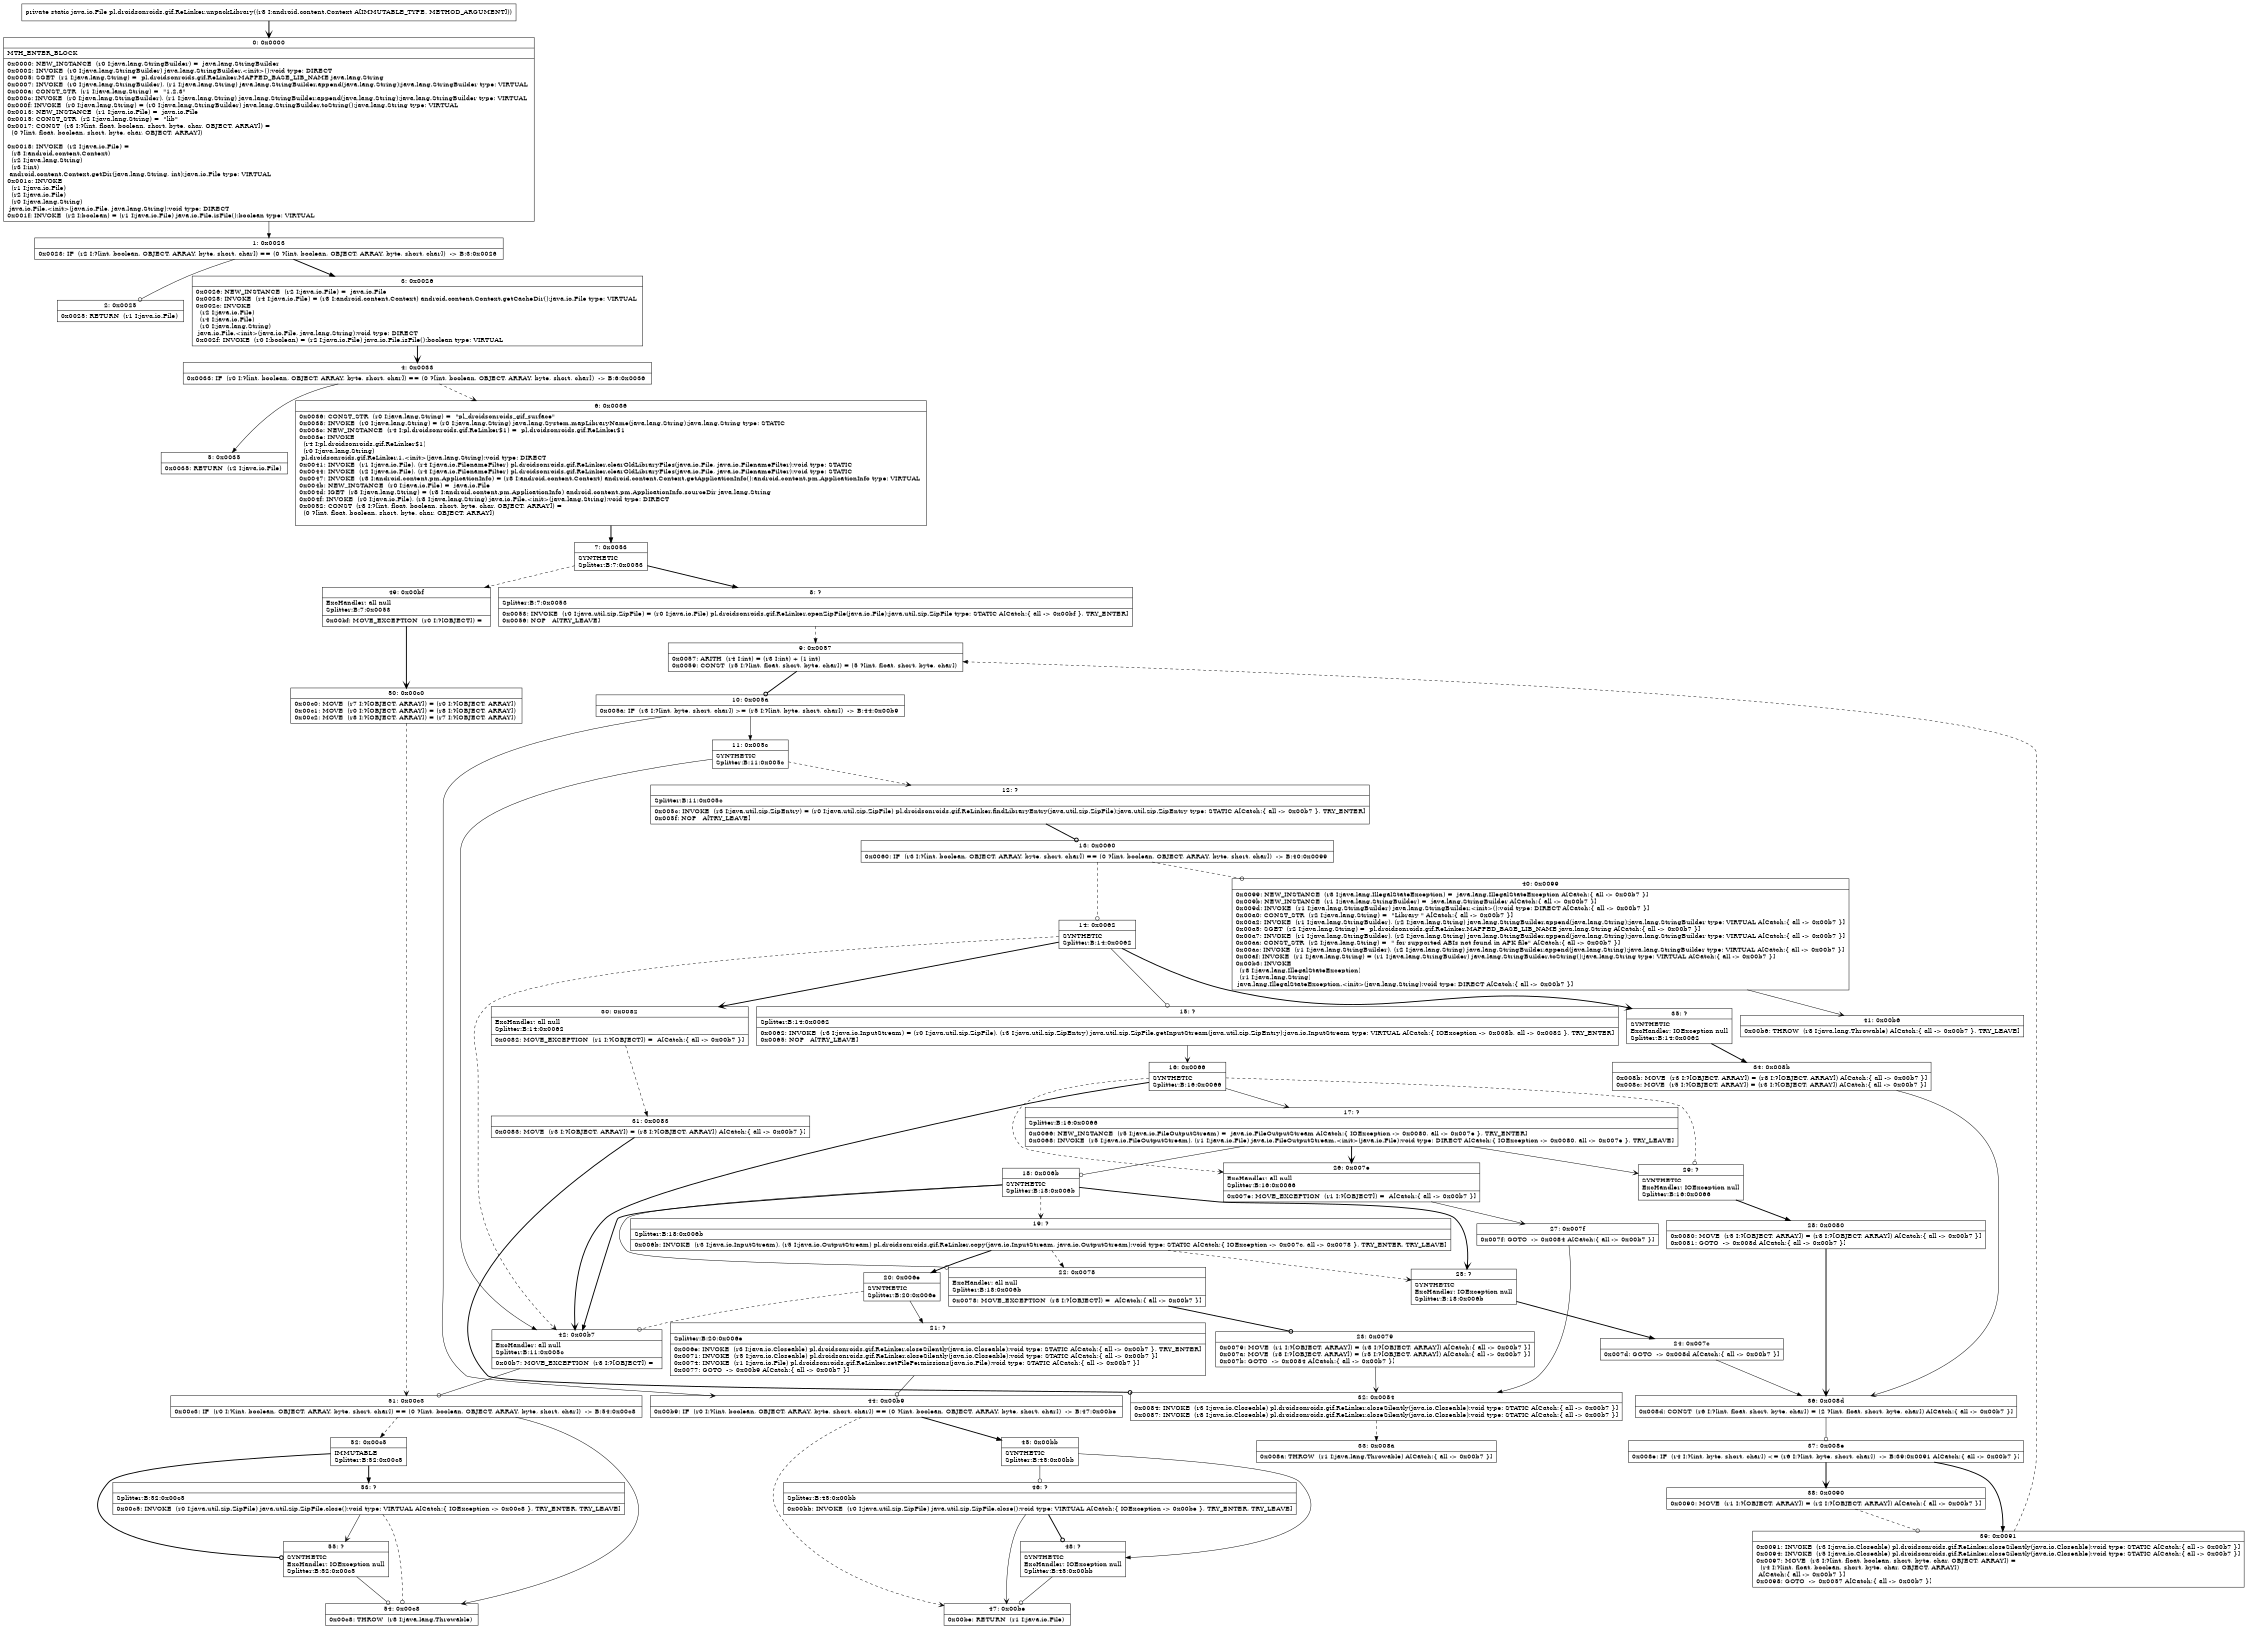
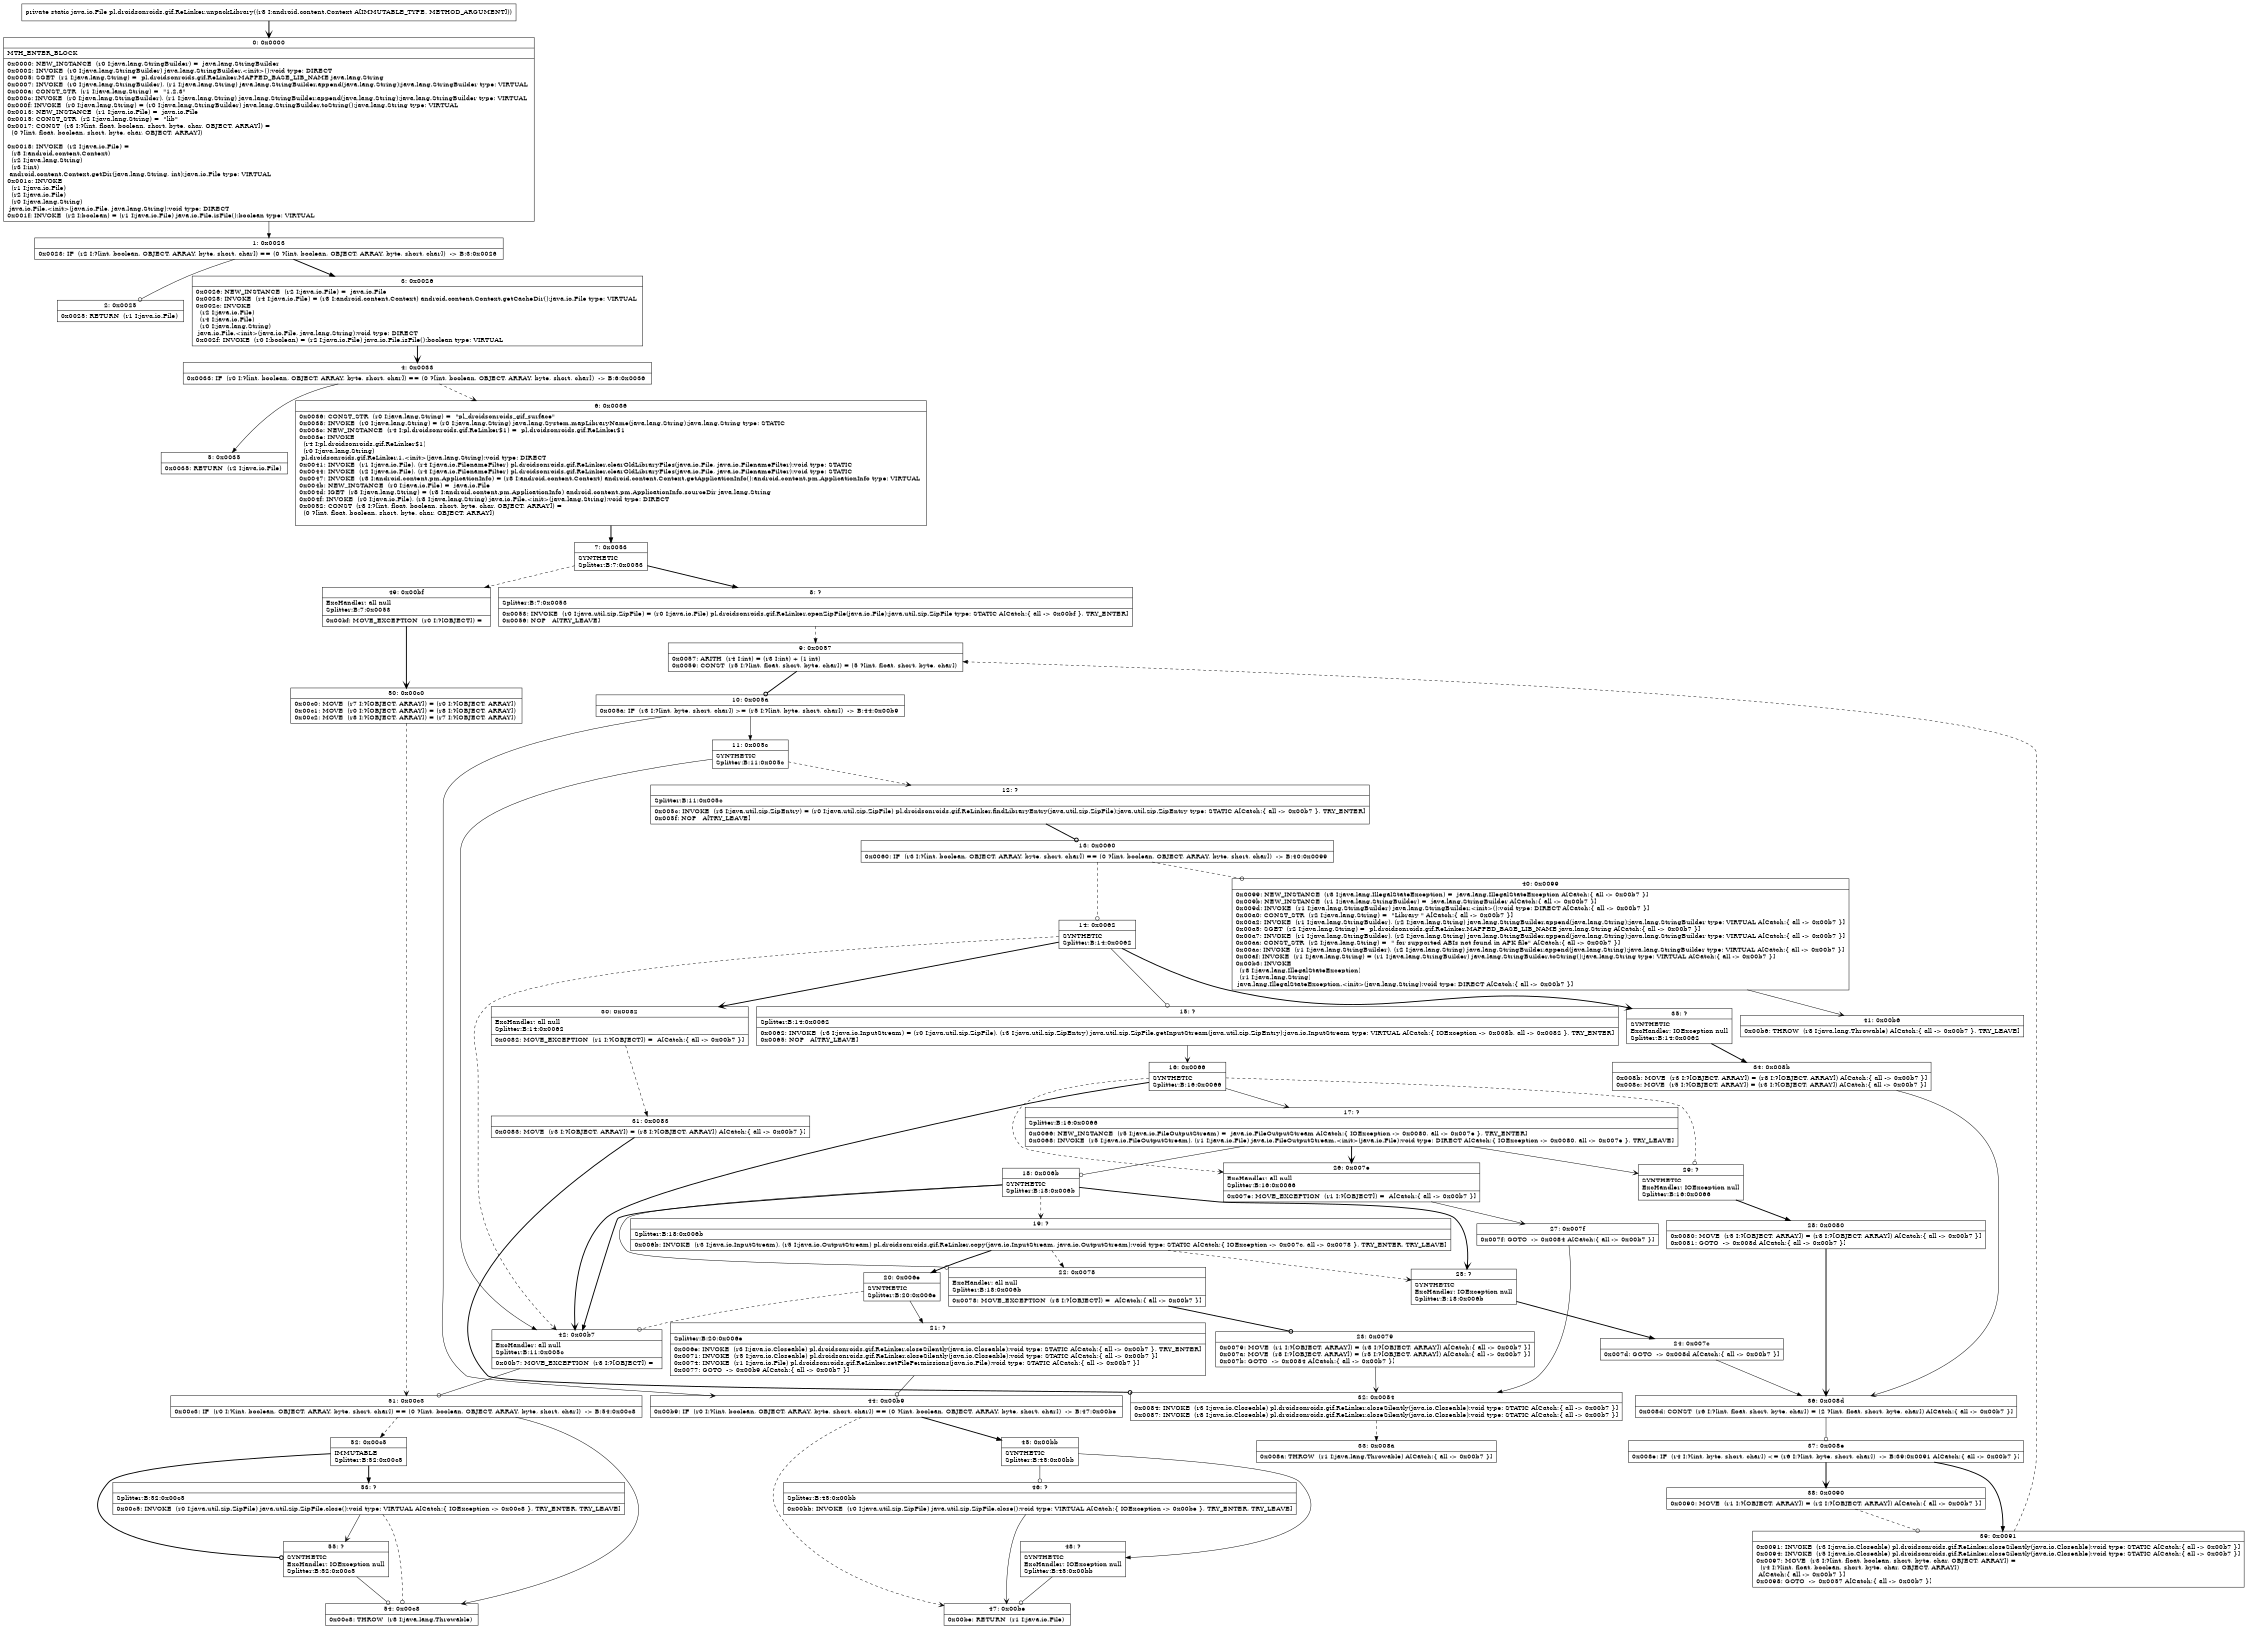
edge "46: ?" -> "48: ?": removed
